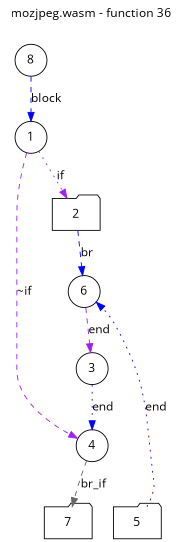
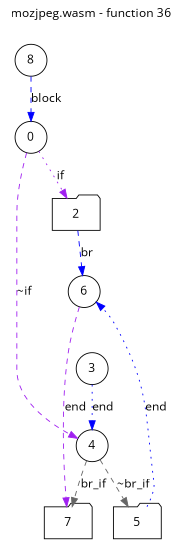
node "1": label "1" -> "0"
edge "6" -> "3": now "6" -> "7"
edge "4" -> "5": added, label "~br_if"
